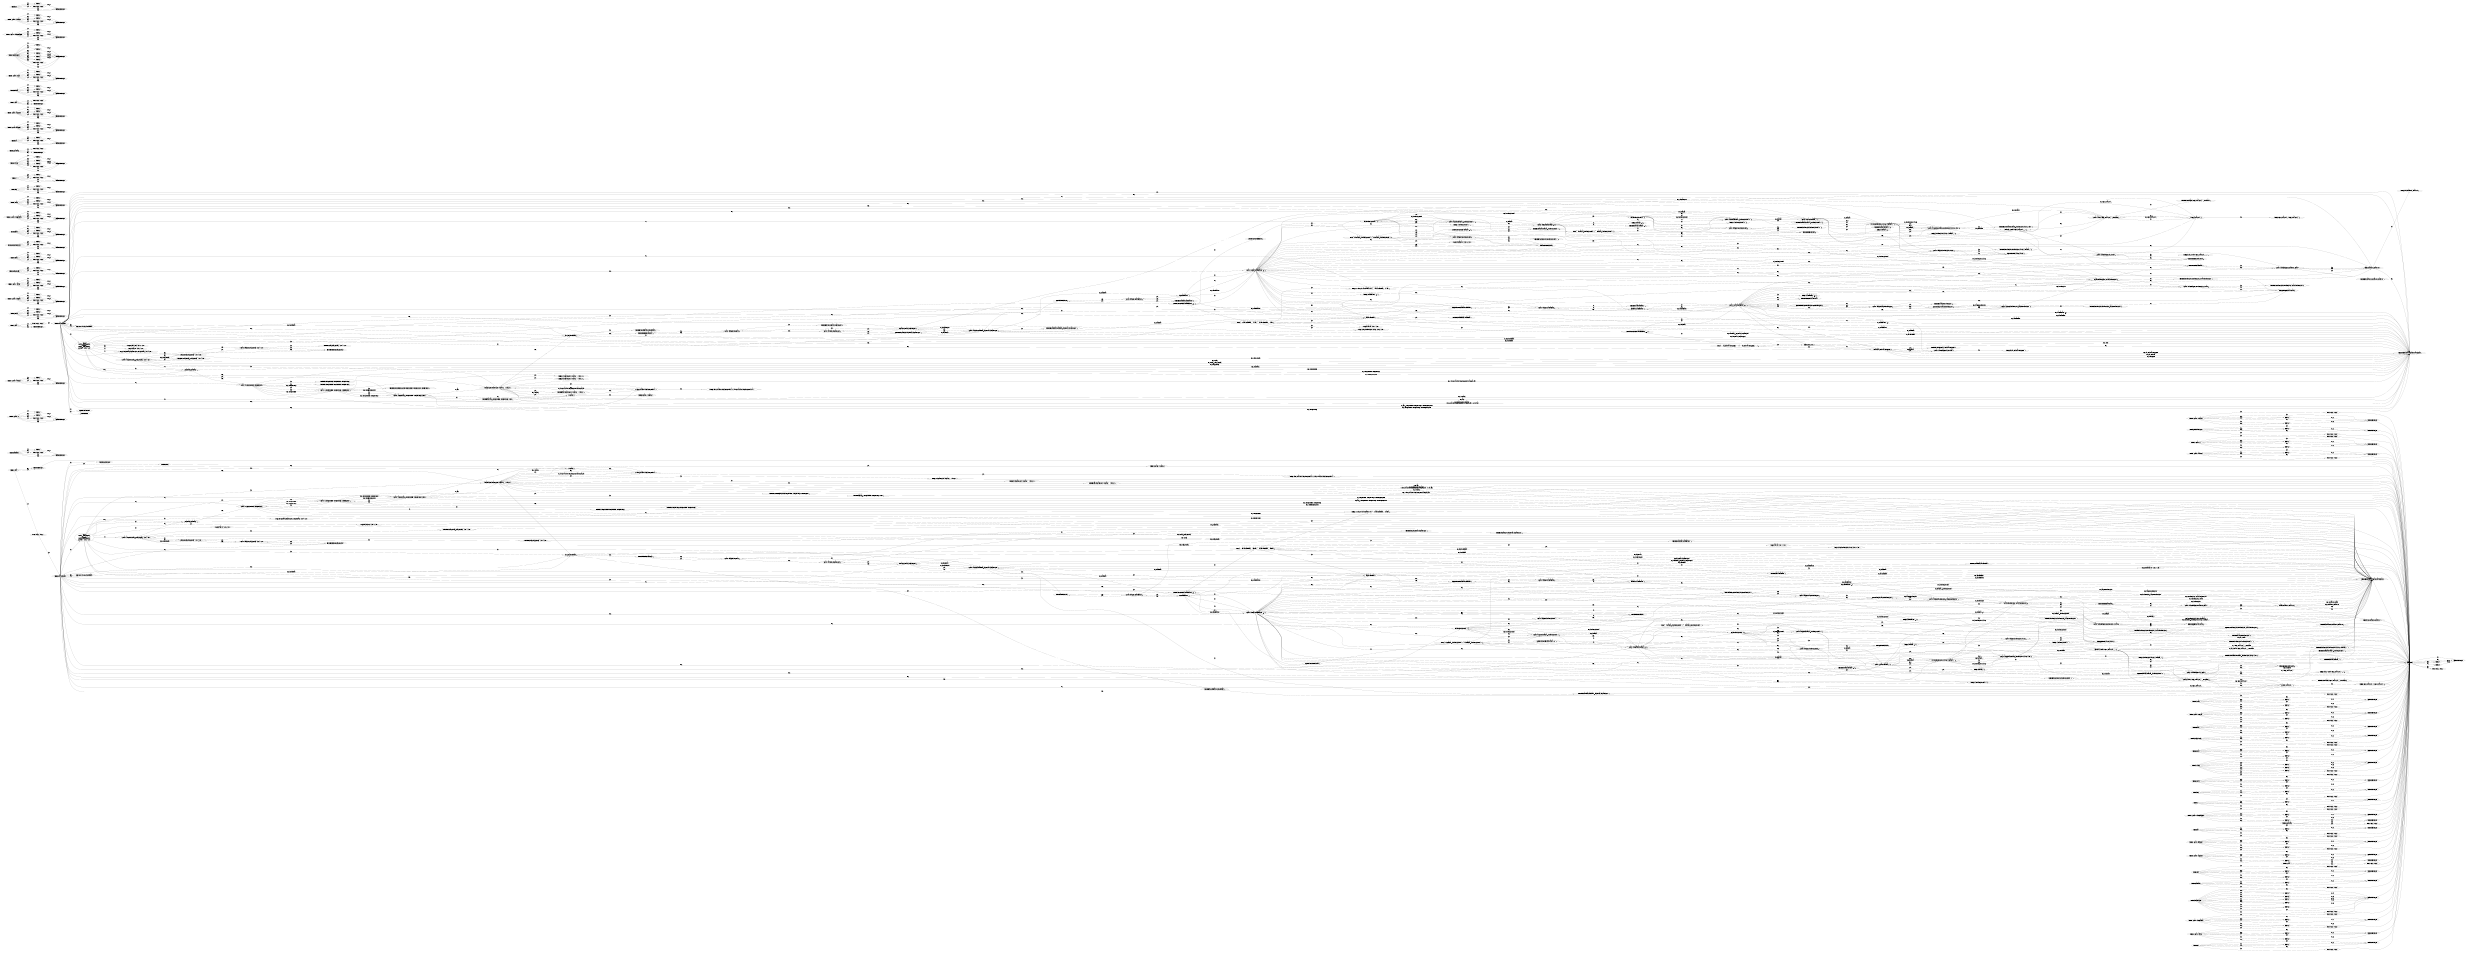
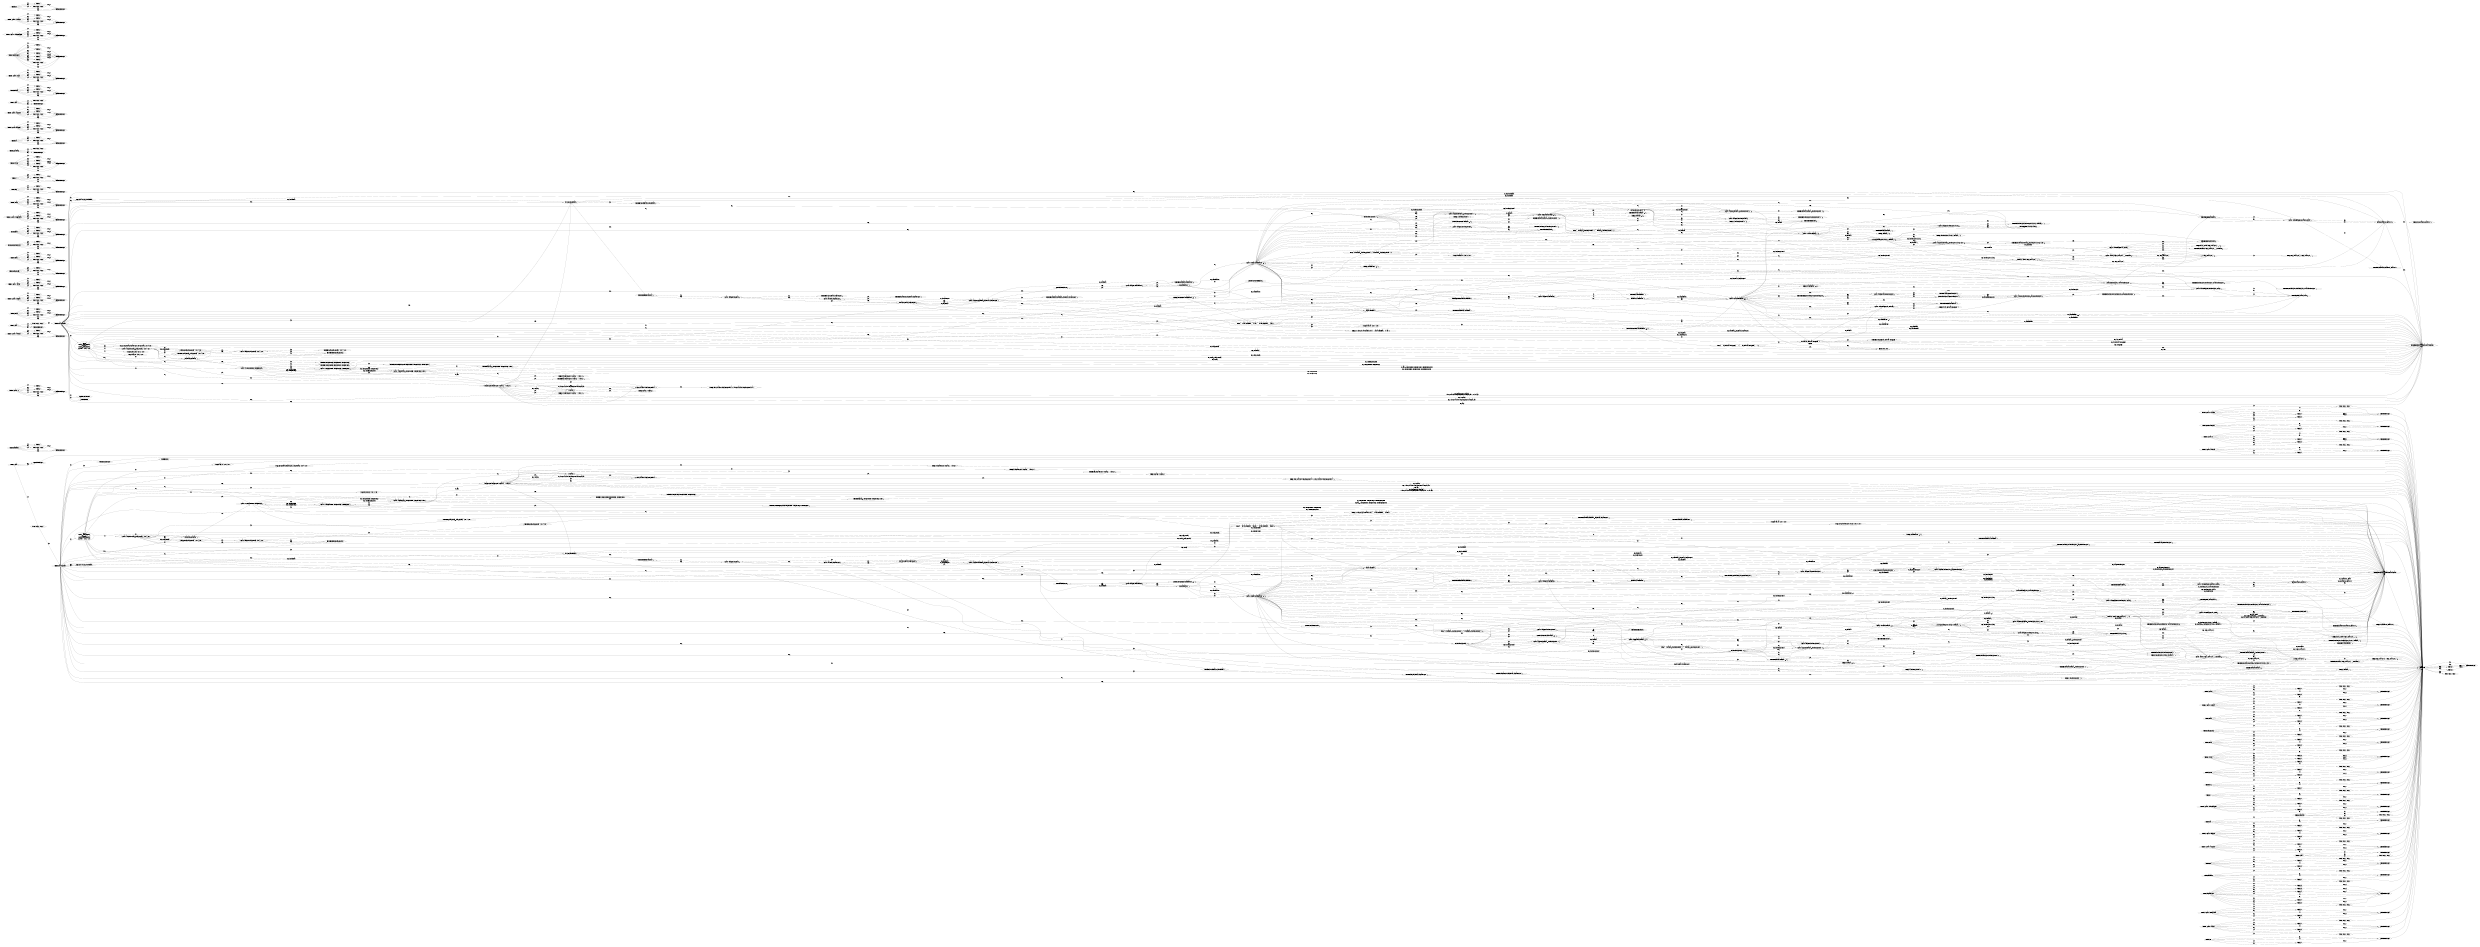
edge "(FIELD_IDENTIFIER,EndModal,EndModal)" -> "(<operator>.indirectFieldAccess,this->EndModal)": added, label "CFG:"
edge "(<operator>.indirectFieldAccess,this->EndModal)" -> "(FIELD_IDENTIFIER,EndModal,EndModal)": added, label "AST:"
edge "(<operator>.equals,lTar.ReadHeaders() == 1)" -> "(RETURN,return;,return;)": label "CDG: " -> "CANCEL: "
node "<(LOCAL,wxString lDmodDescription: wxString)<SUB>23</SUB>>": removed
edge "(RETURN,return;,return;)" -> "(EndModal,this->EndModal(wxID_CANCEL))": reversed
node "<(LOCAL,int lBreakChar: int)<SUB>27</SUB>>": removed
